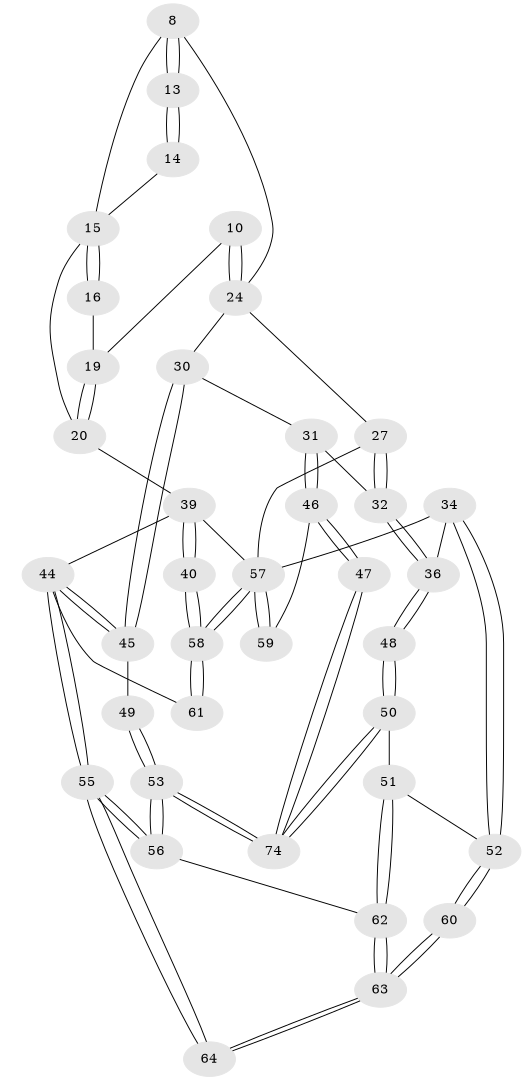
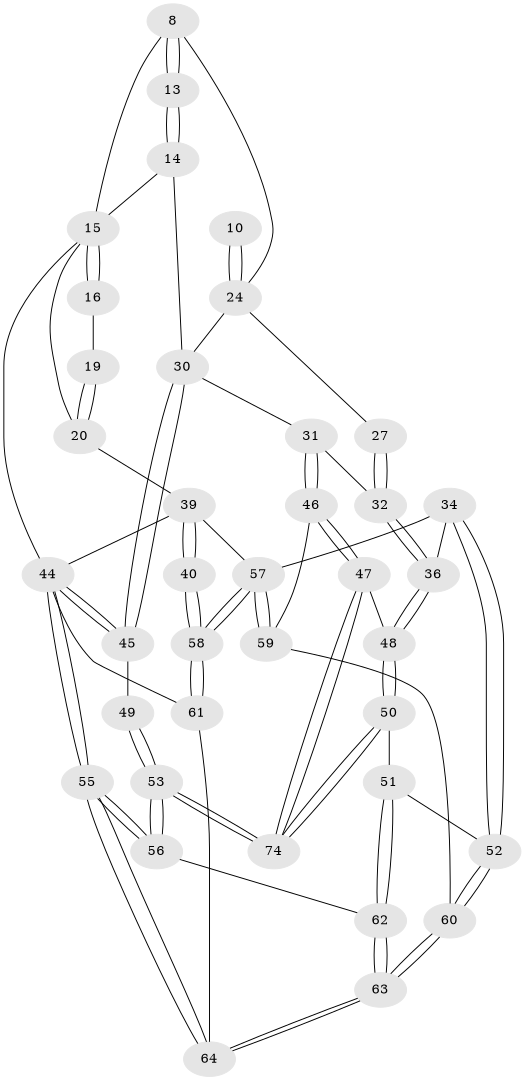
edge "14" -- "30": added
edge "10" -- "19": removed
edge "15" -- "44": added
edge "27" -- "57": removed
edge "47" -- "48": added
edge "59" -- "60": added
edge "61" -- "64": added
